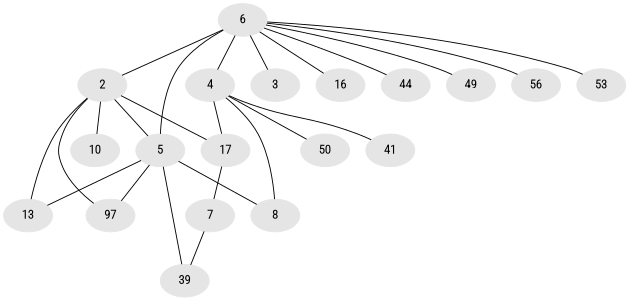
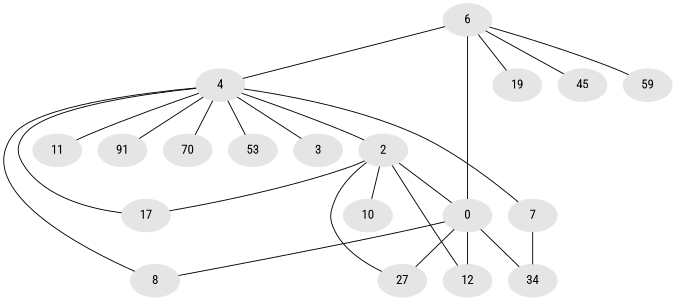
edge "6" -- "53": now "4" -- "53"
edge "6" -- "2": now "4" -- "2"
edge "6" -- "3": now "4" -- "3"
node "16": label "16" -> "19"
node "44": label "44" -> "45"
node "49": removed
node "56": label "56" -> "59"
node "11": added
node "5": label "5" -> "0"
node "50": label "50" -> "70"
node "41": label "41" -> "91"
edge "17" -- "7": now "4" -- "7"
node "13": label "13" -> "12"
node "97": label "97" -> "27"
node "39": label "39" -> "34"
